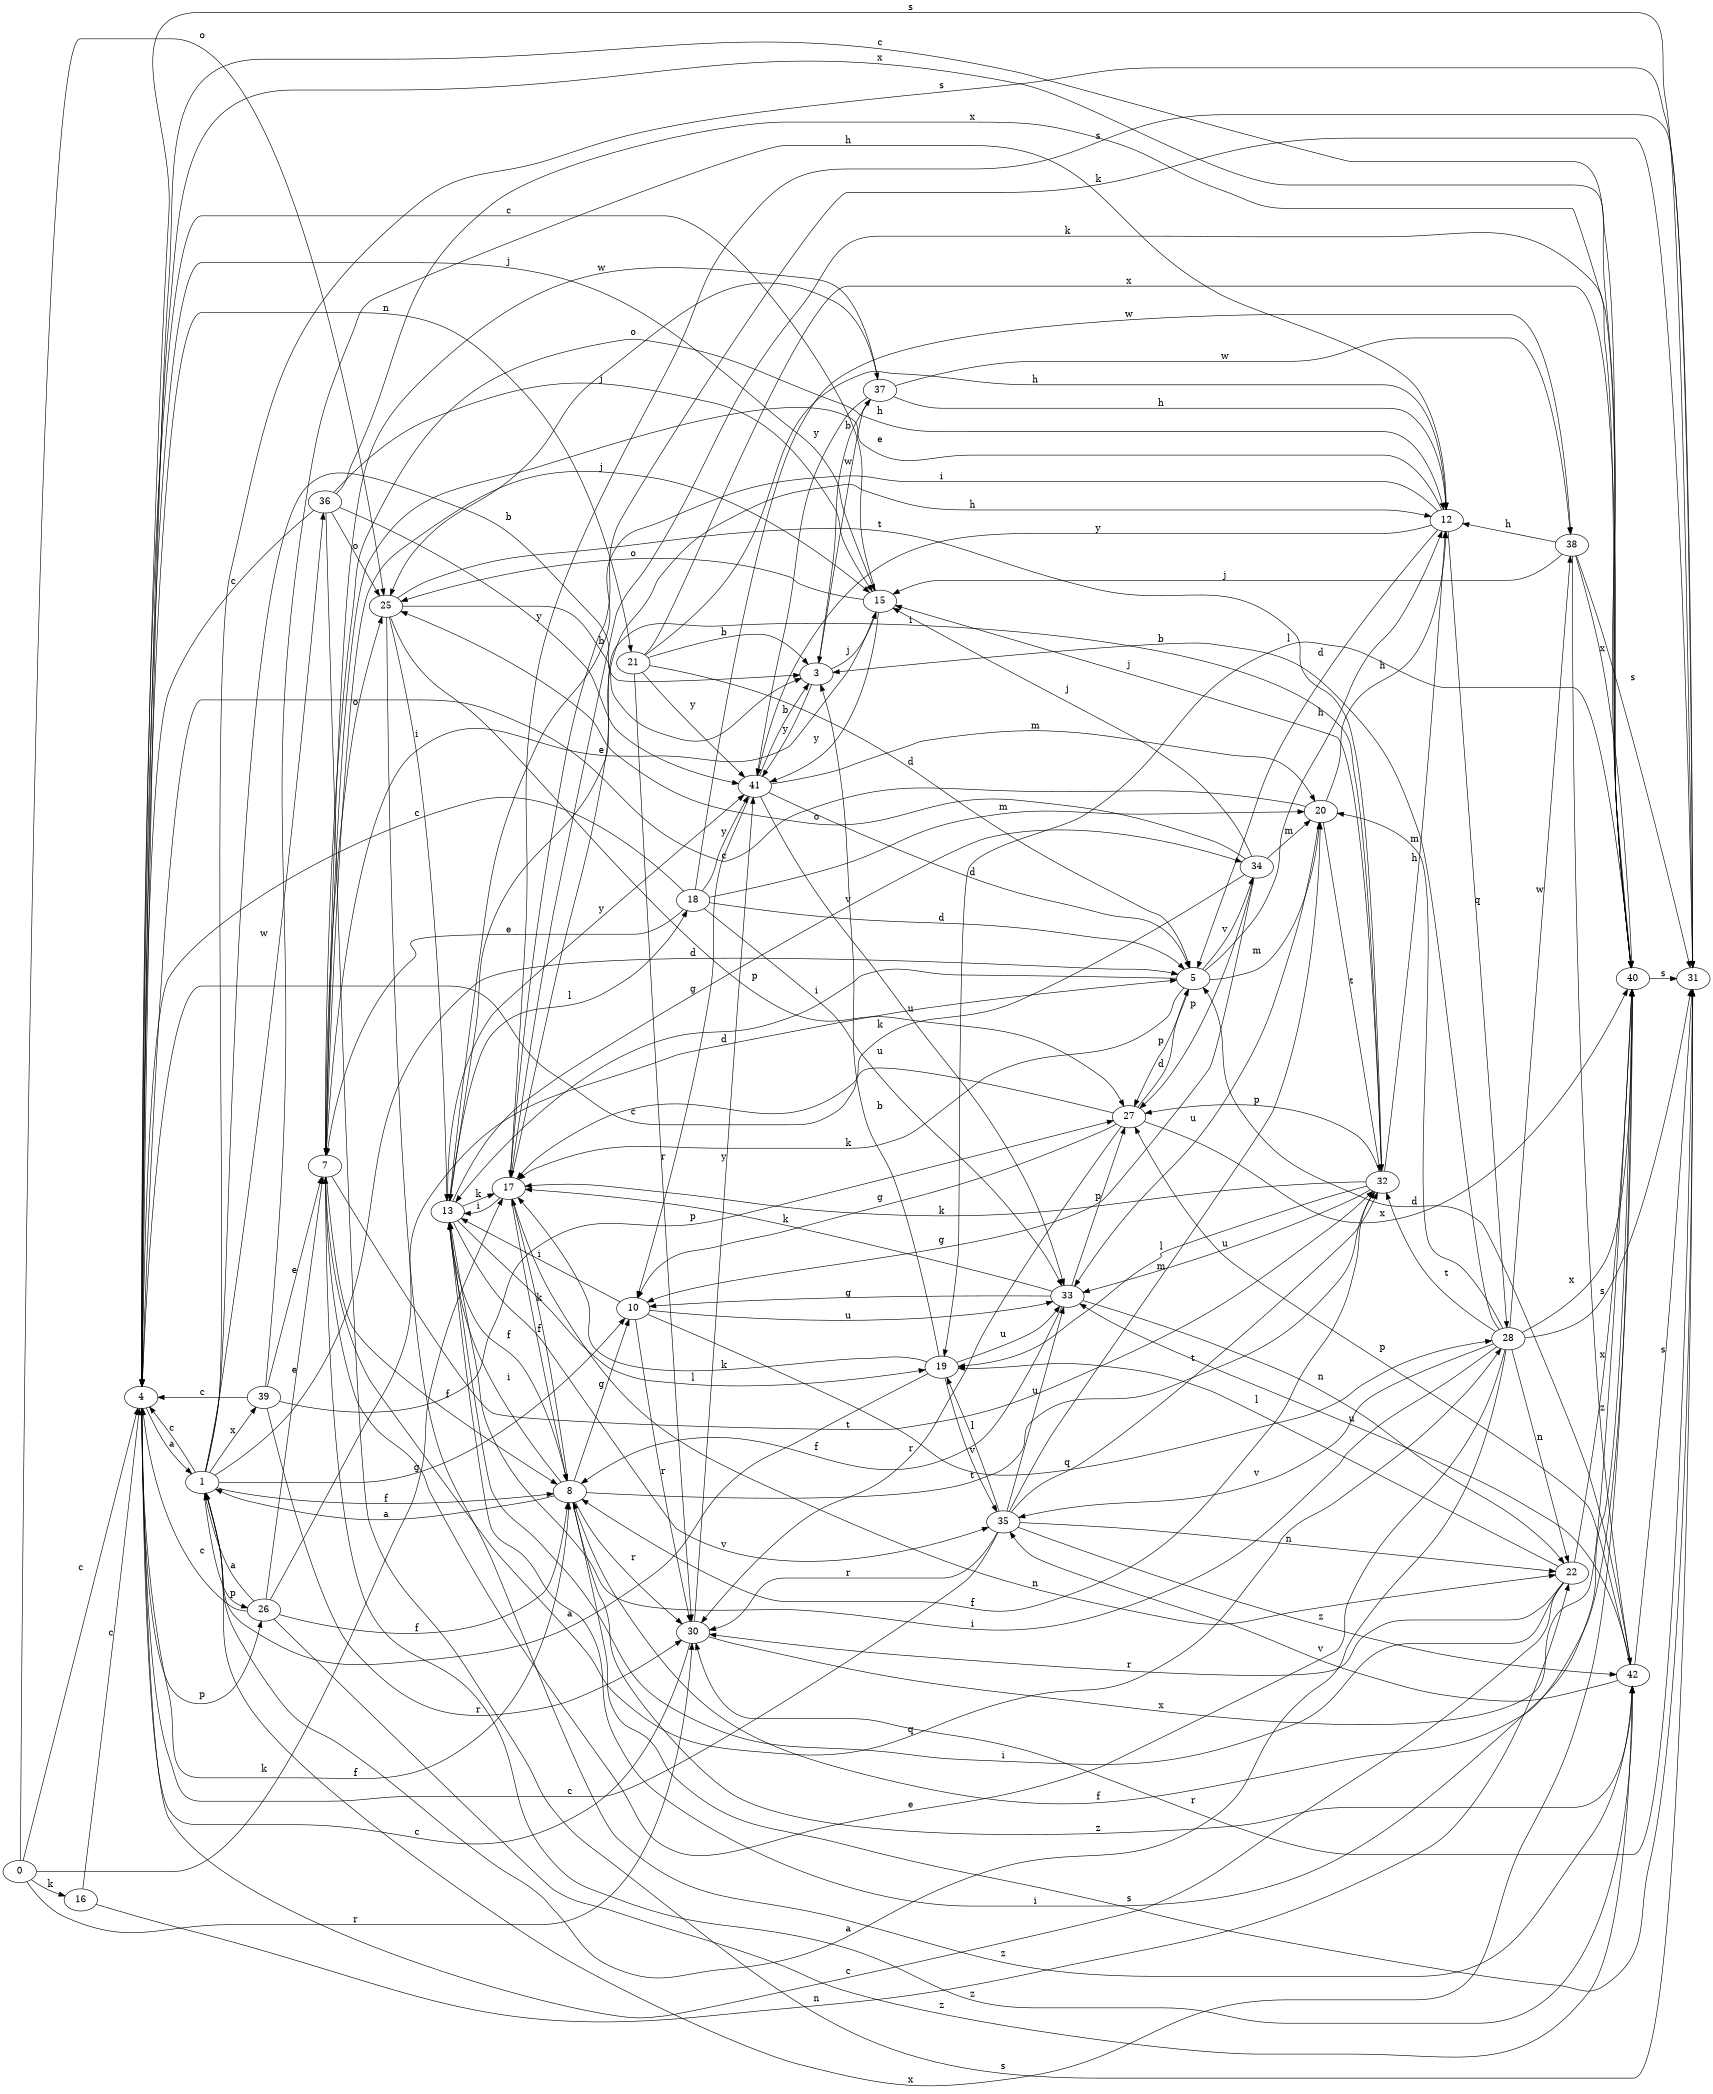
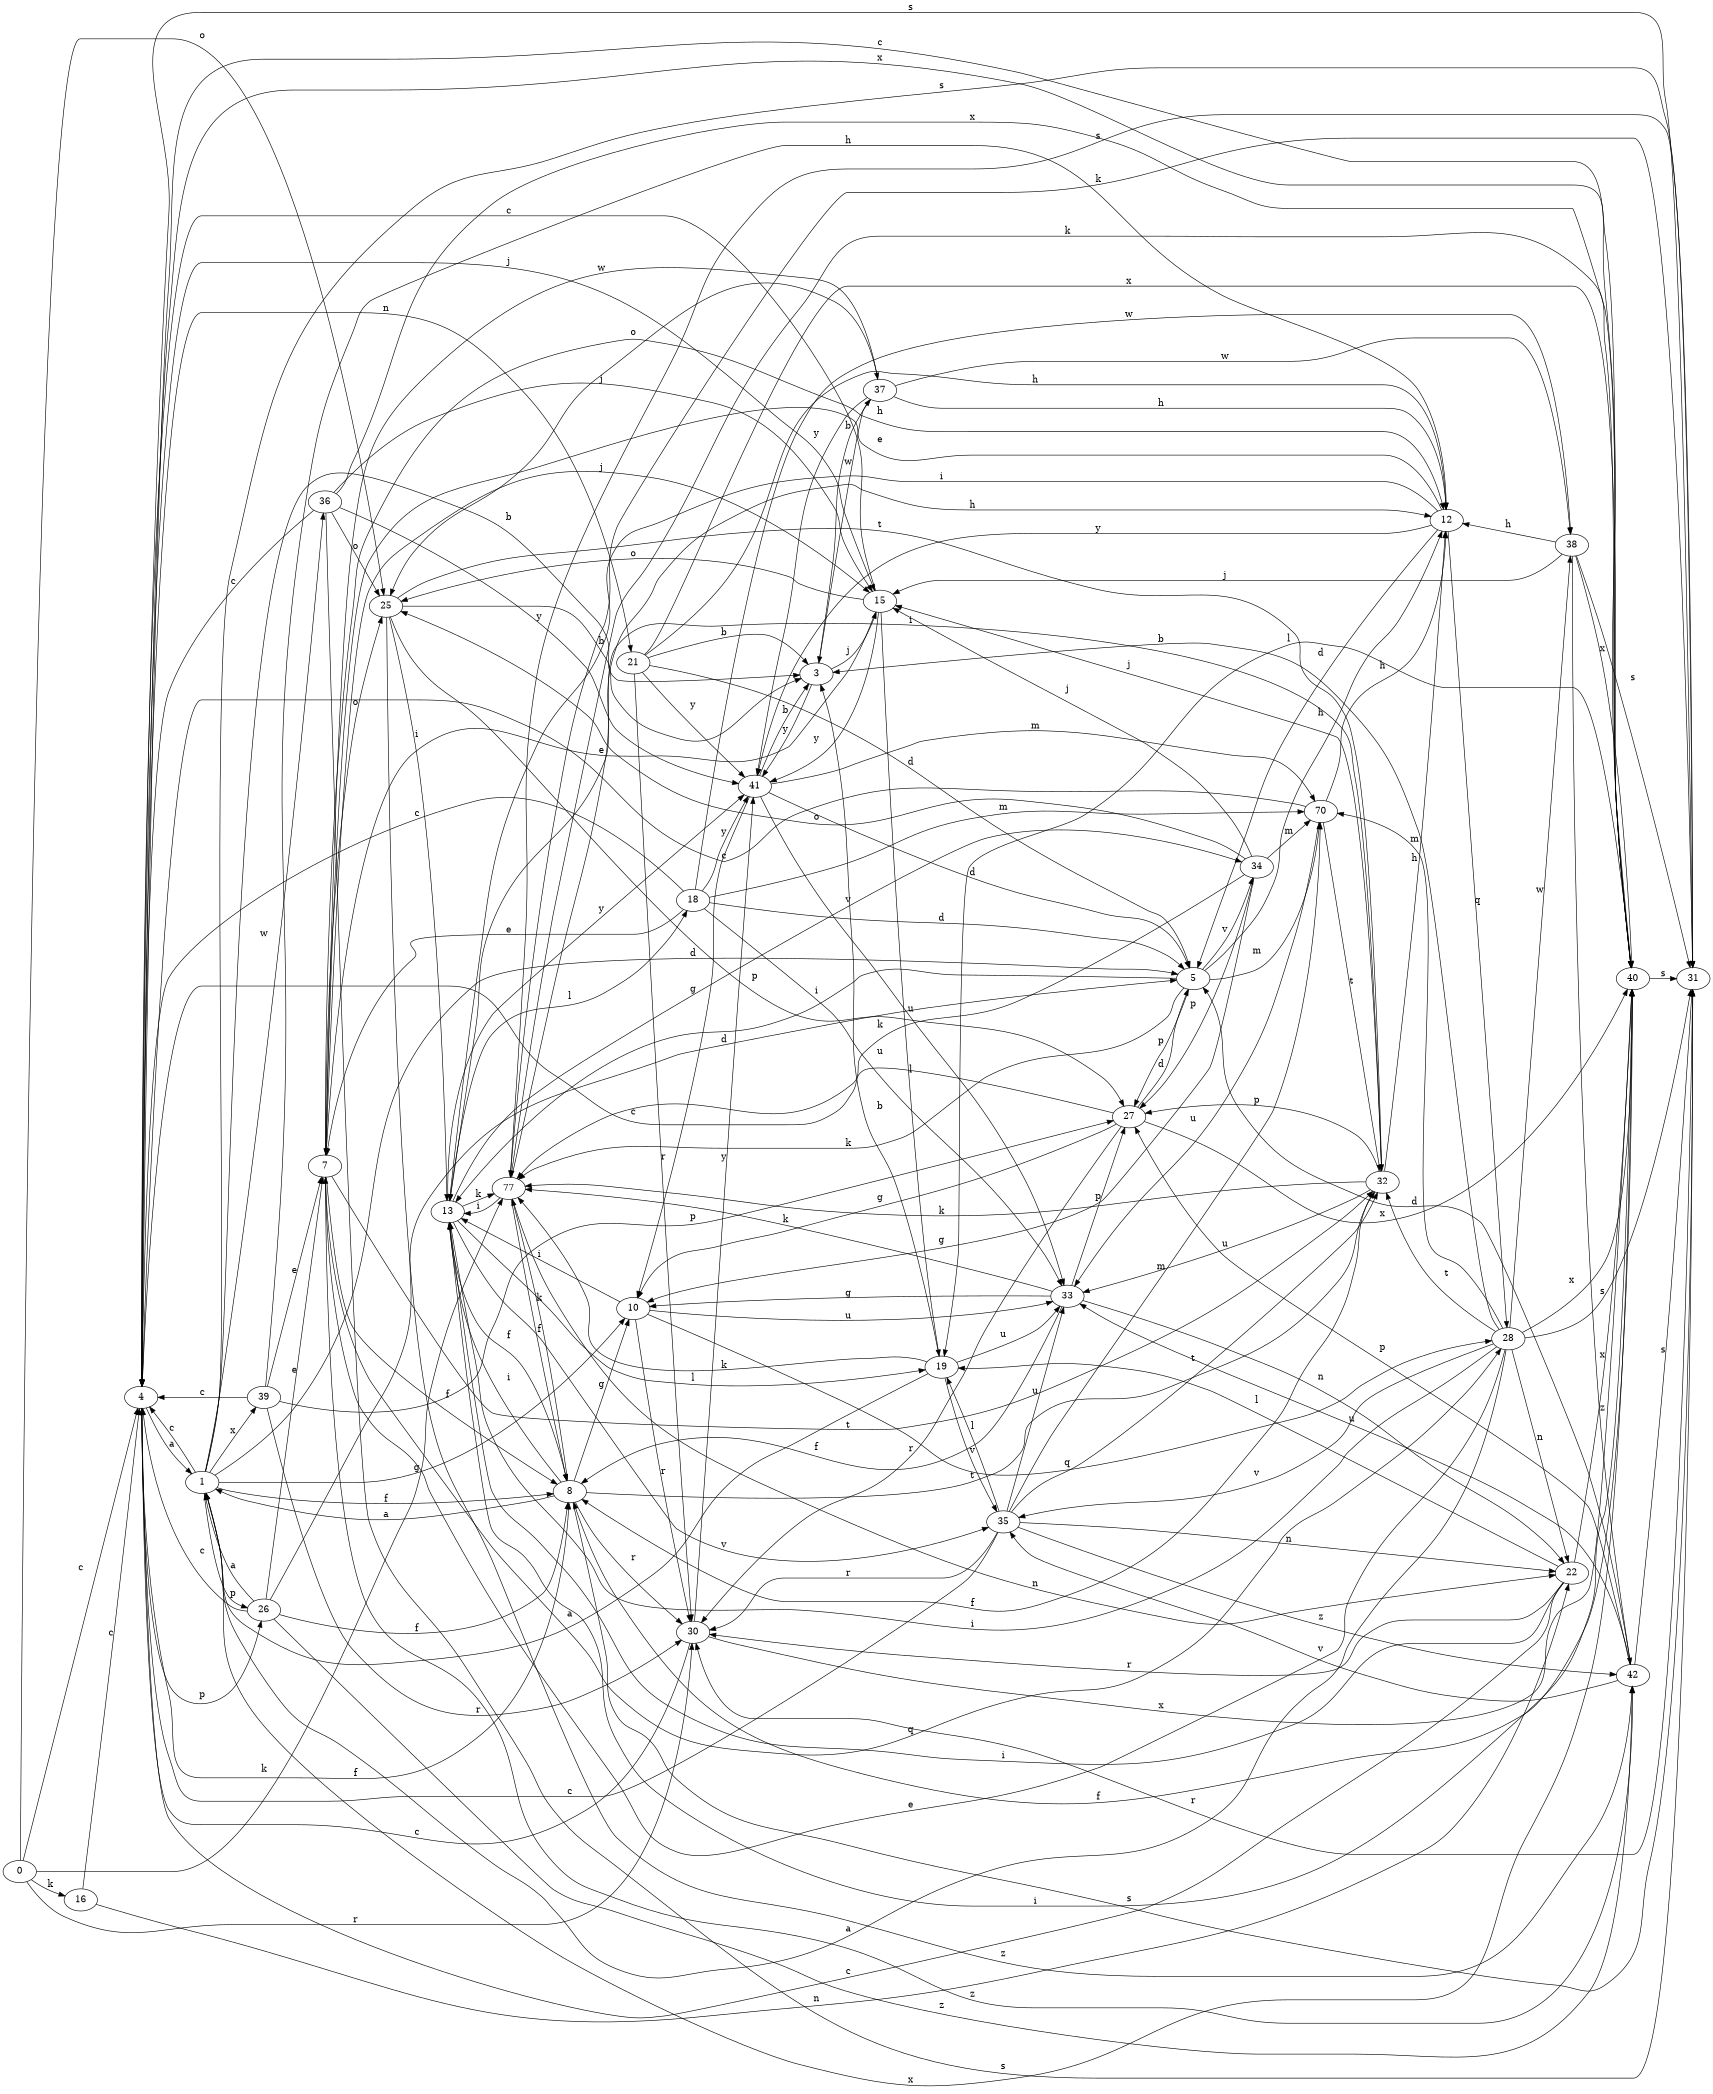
node "20": label "20" -> "70"
node "17": label "17" -> "77"
edge "32" -> "19": now "15" -> "19"
edge "8" -> "42": removed, label "z"
